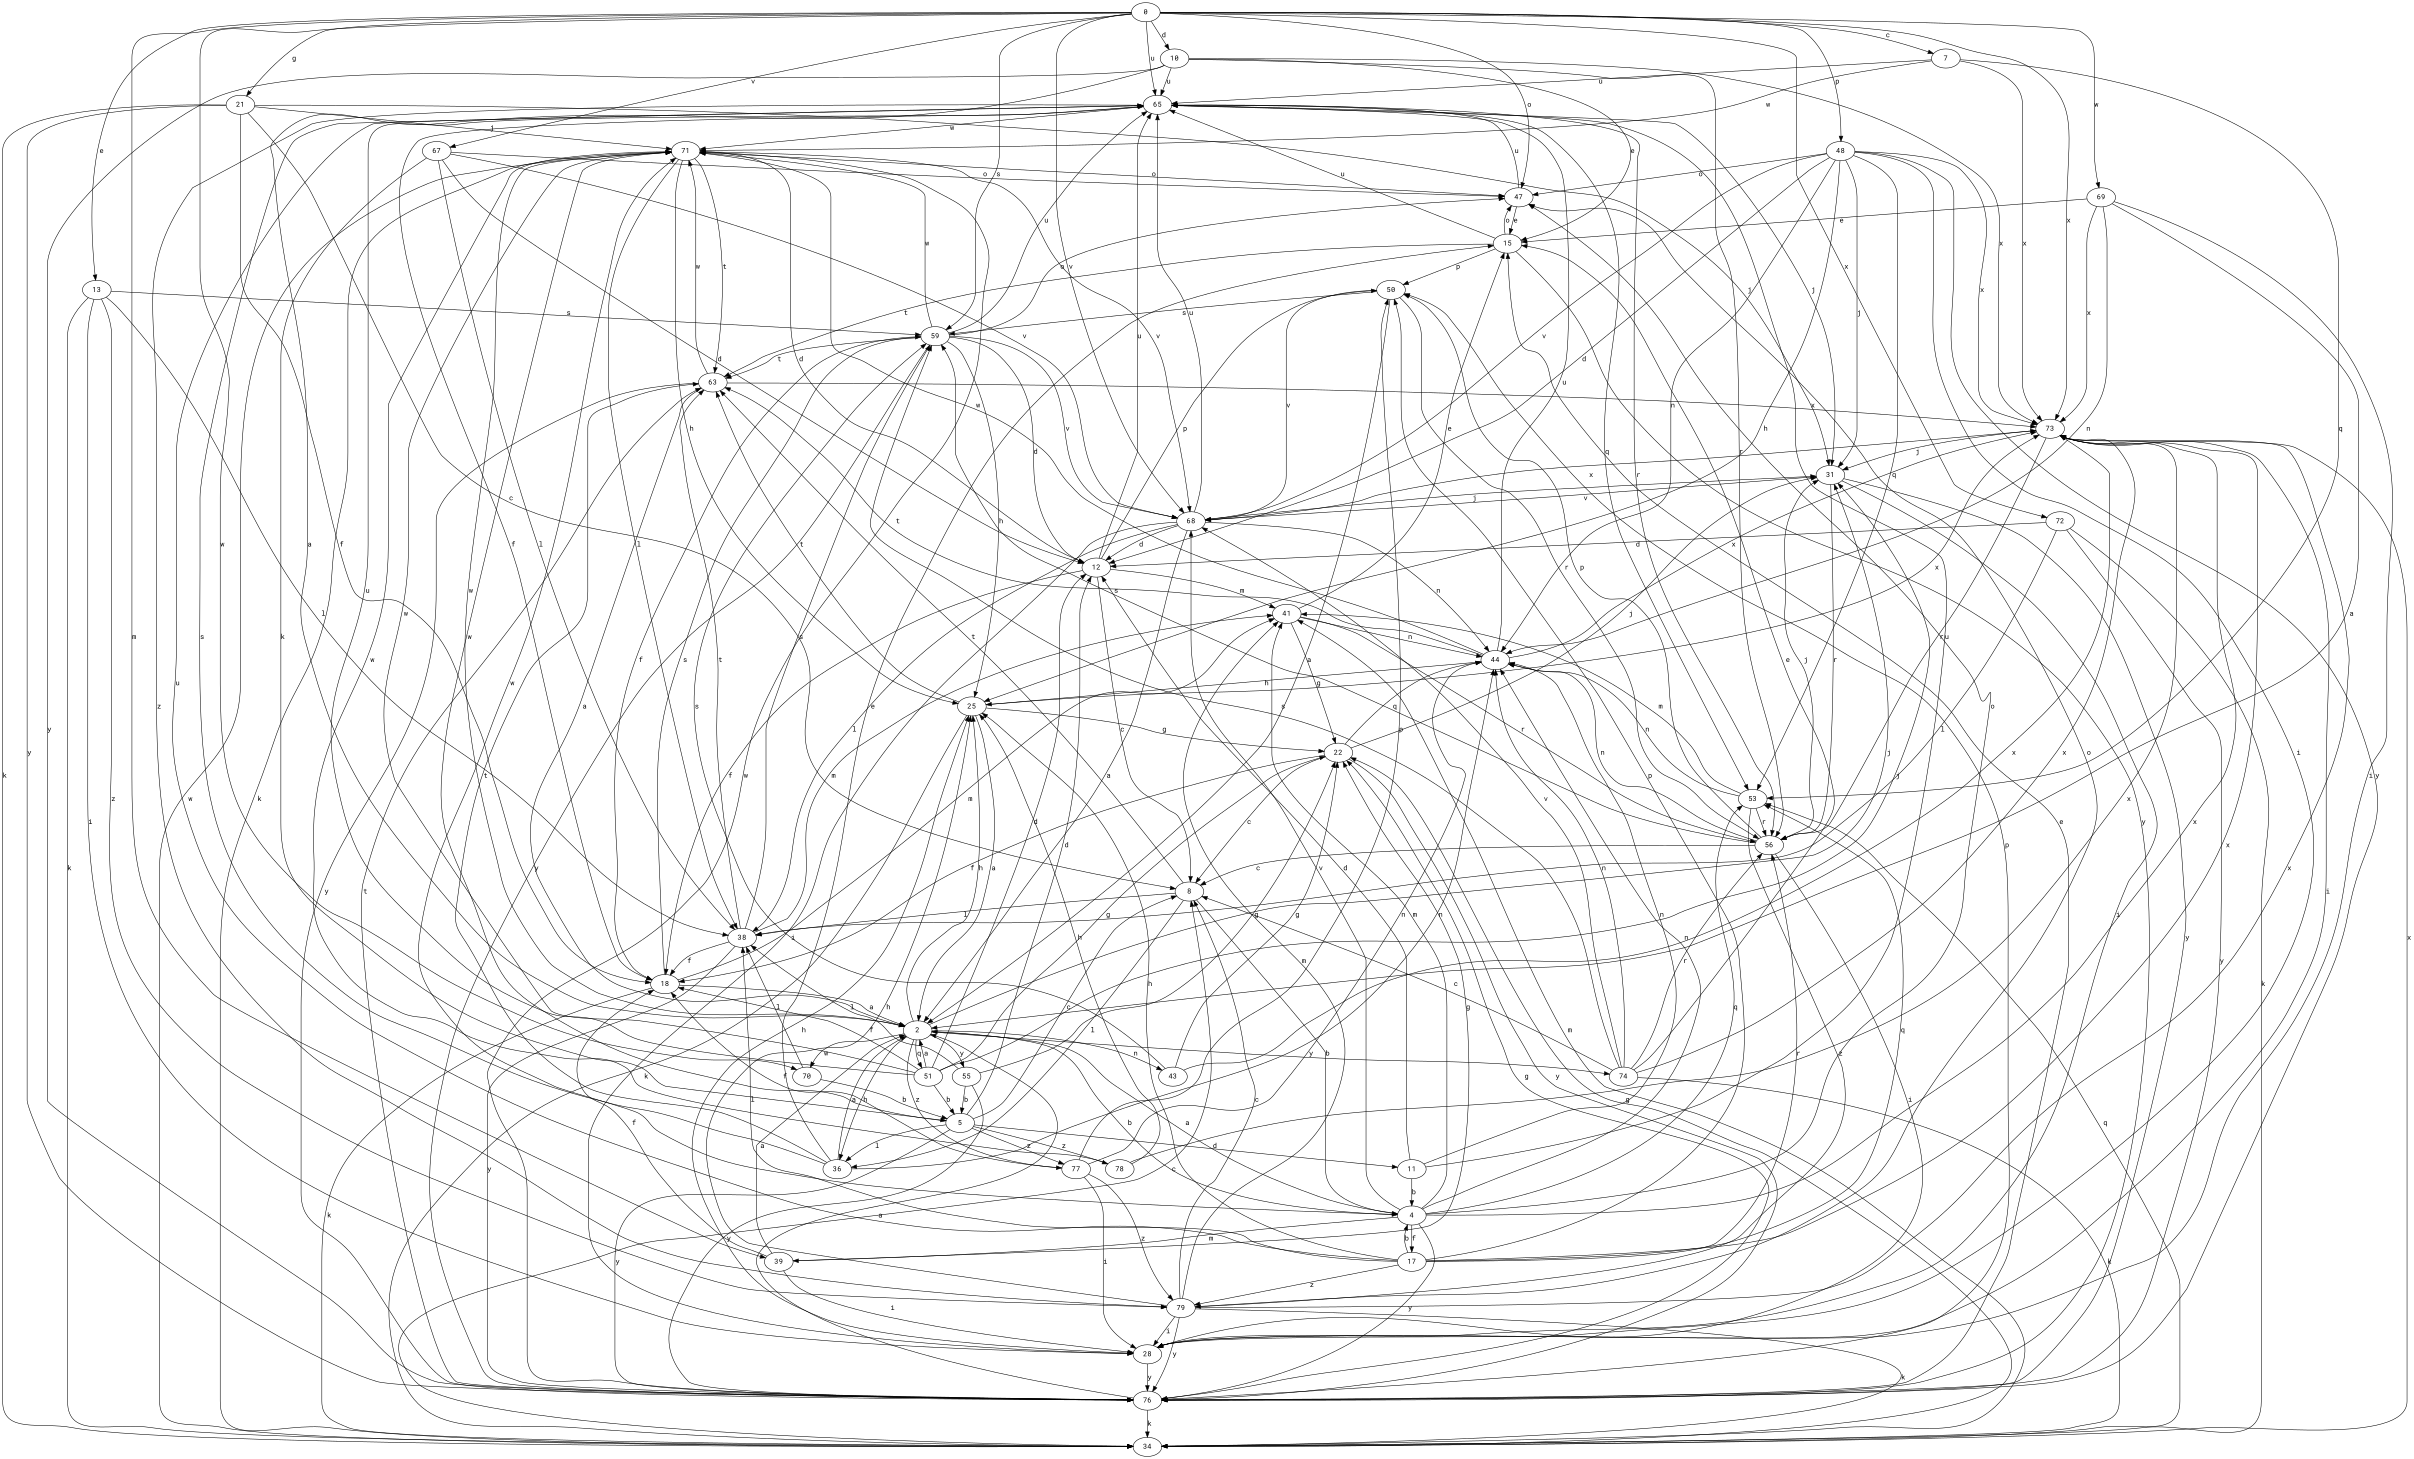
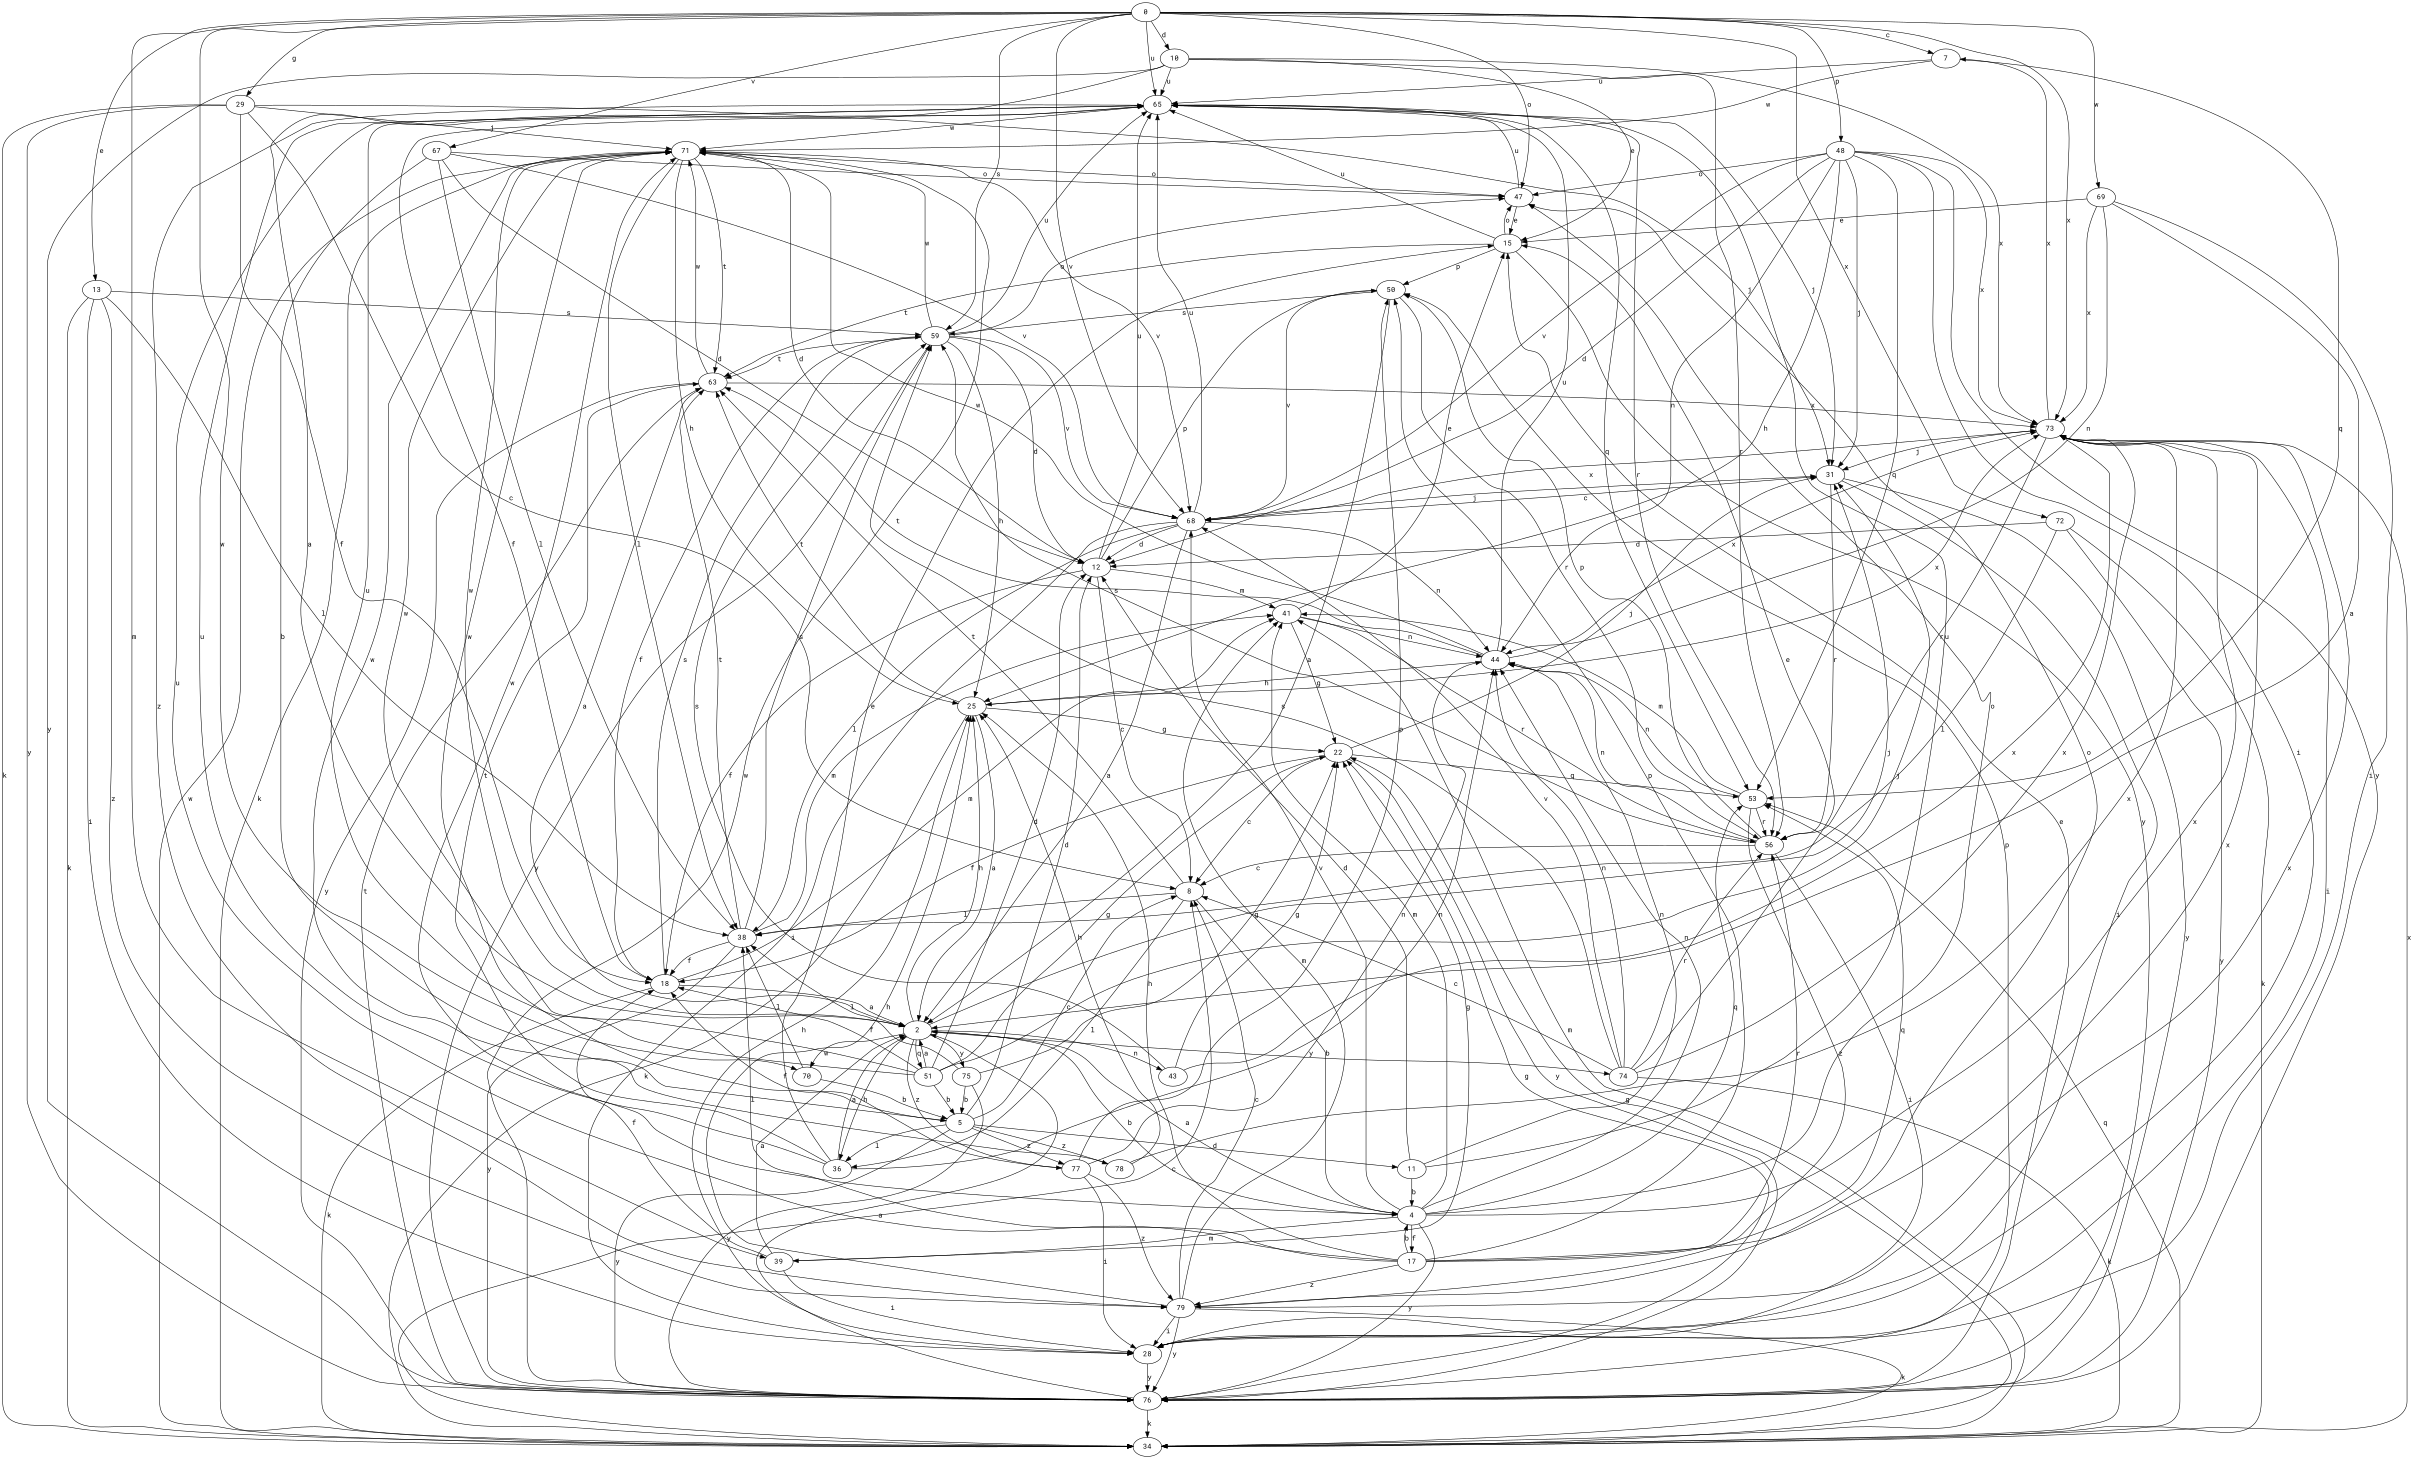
node "21": label "21" -> "29"
edge "7" -> "73": reversed
edge "31" -> "68": label "v" -> "c"
edge "36" -> "65": label "s" -> "u"
edge "67" -> "5": label "k" -> "b"
edge "56" -> "31": removed, label "j"
edge "22" -> "44": now "22" -> "53"
node "55": label "55" -> "75"
